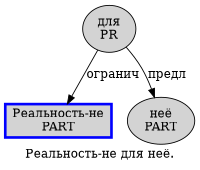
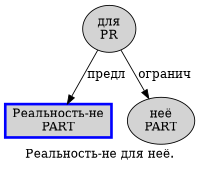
edge "для PR" -> "Реальность-не PART": label "огранич" -> "предл"
edge "для PR" -> "неё PART": label "предл" -> "огранич"
